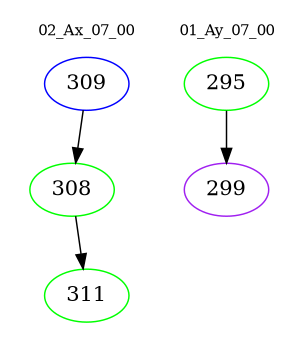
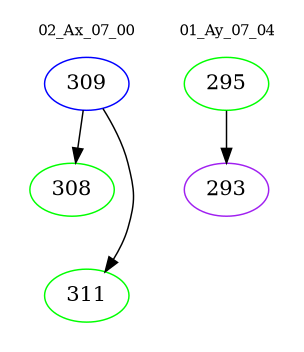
cluster "01_Ay_07_00": label "01_Ay_07_00" -> "01_Ay_07_04"
node "299": label "299" -> "293"
edge "308" -> "311": now "309" -> "311"
